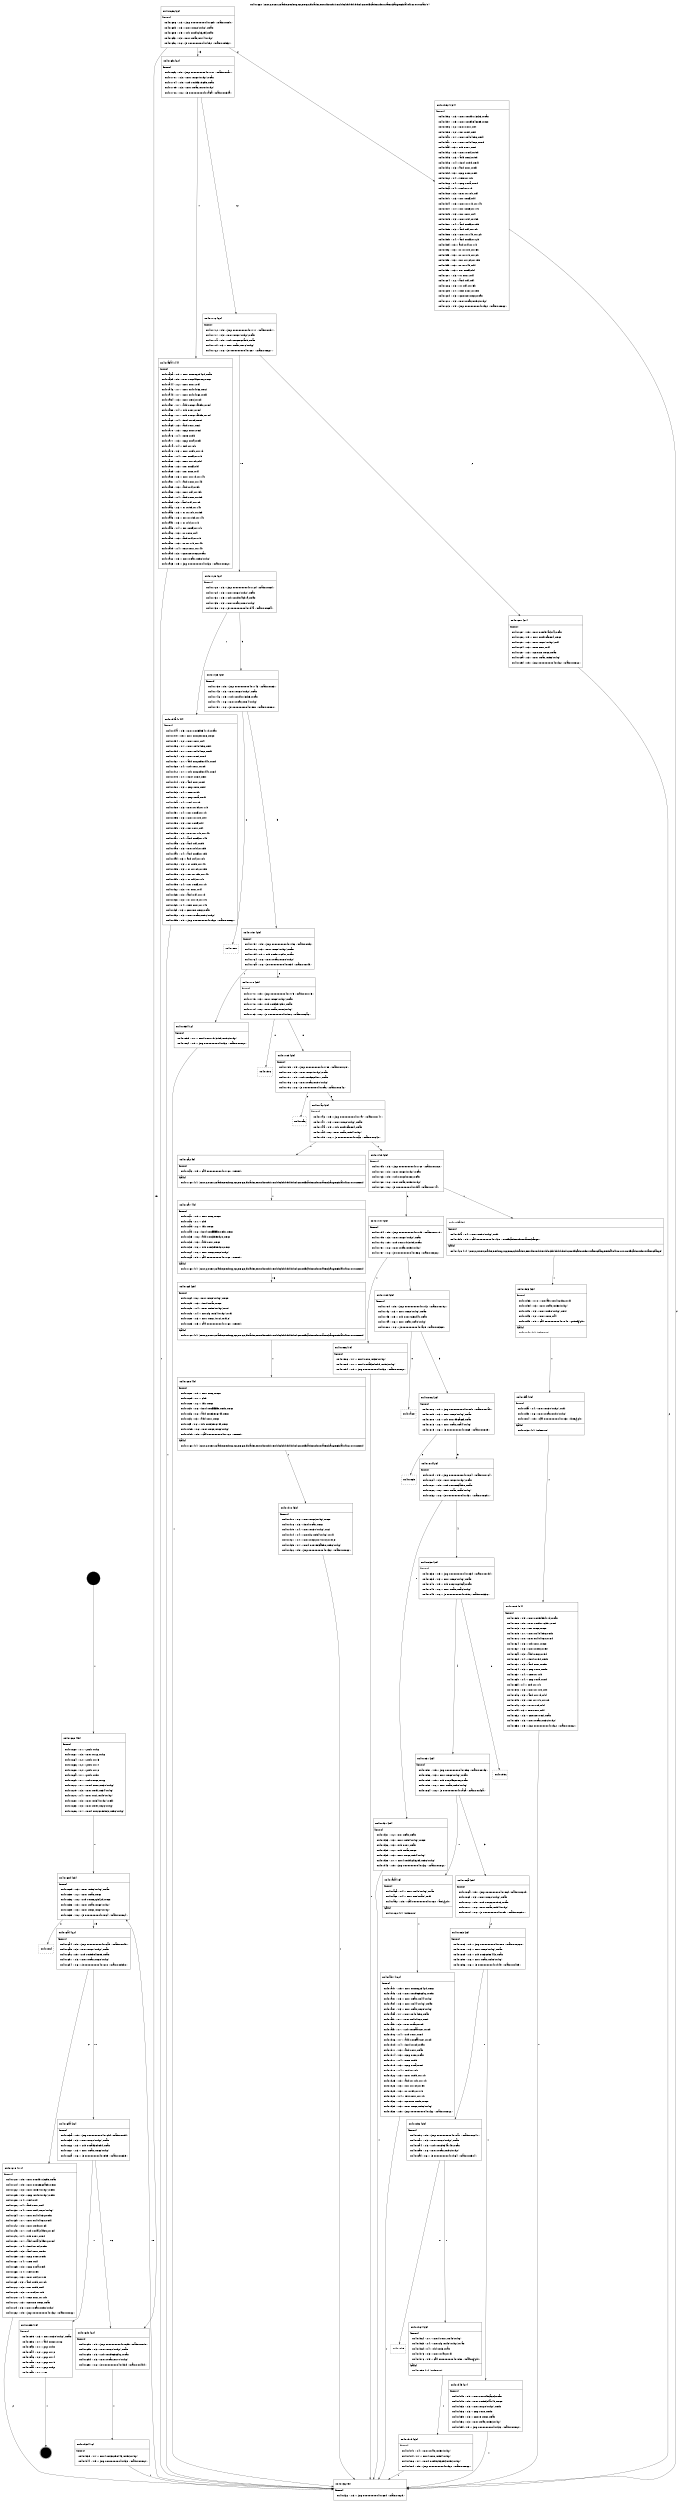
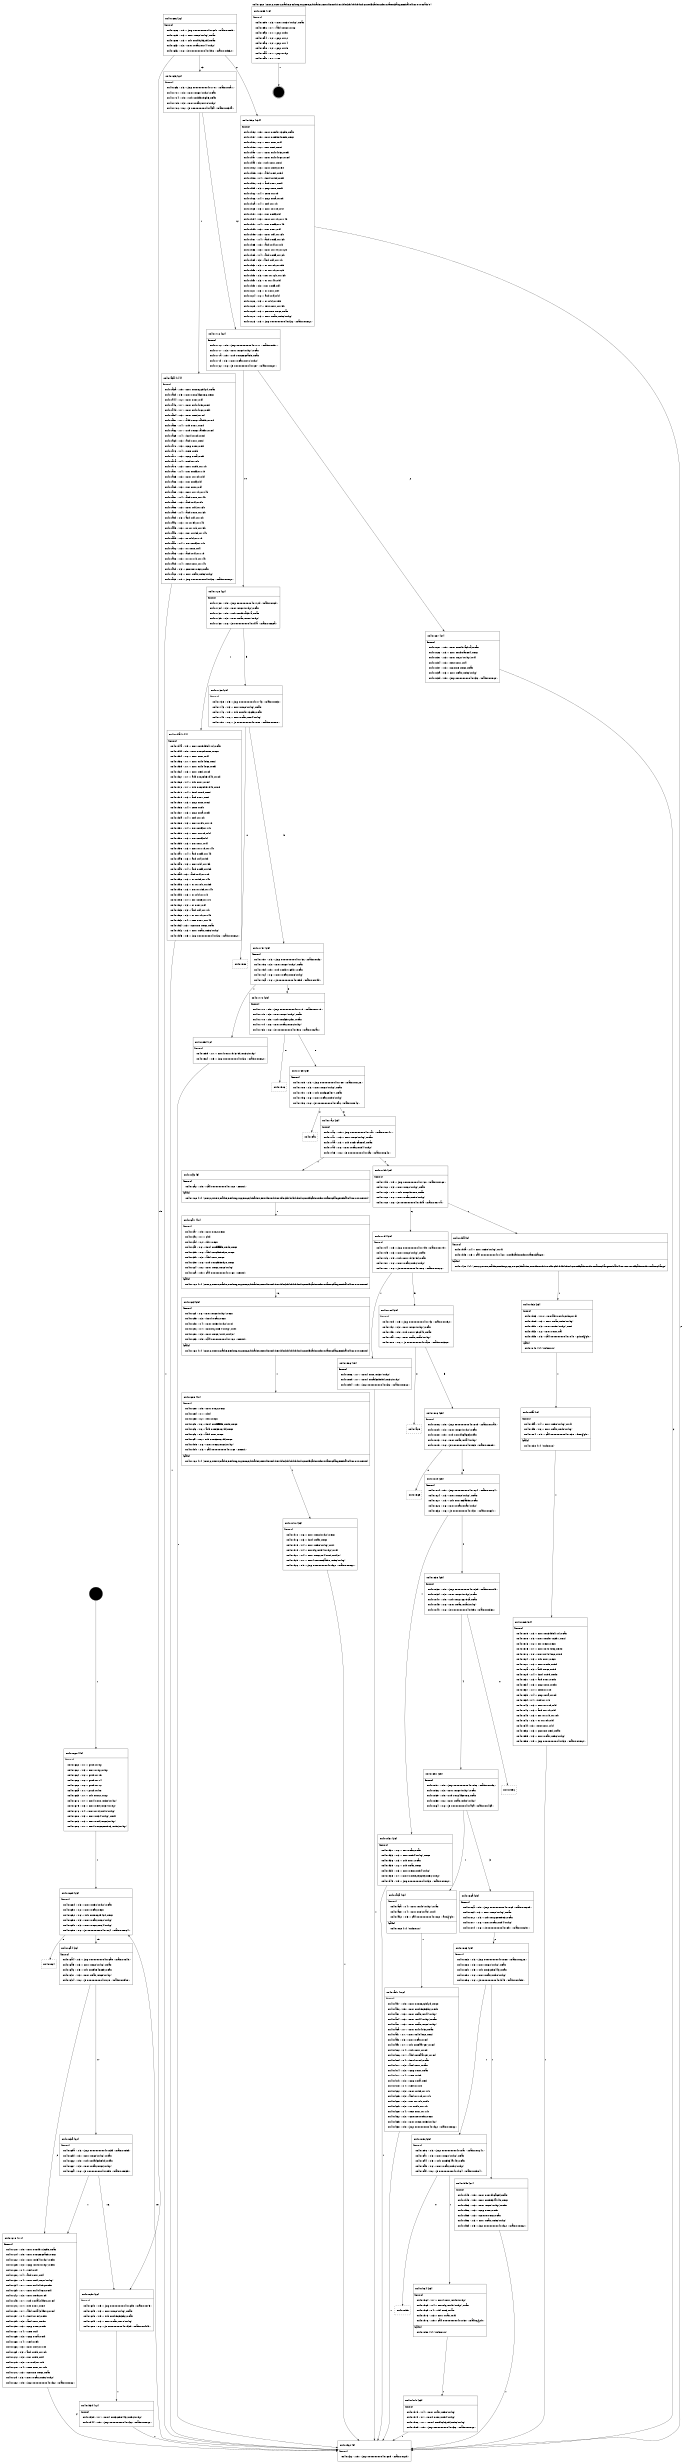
edge "0x4016ba [22]" -> "0x401e99 [19]": now "0x4016ba [22]" -> "0x401c18 [111]"
